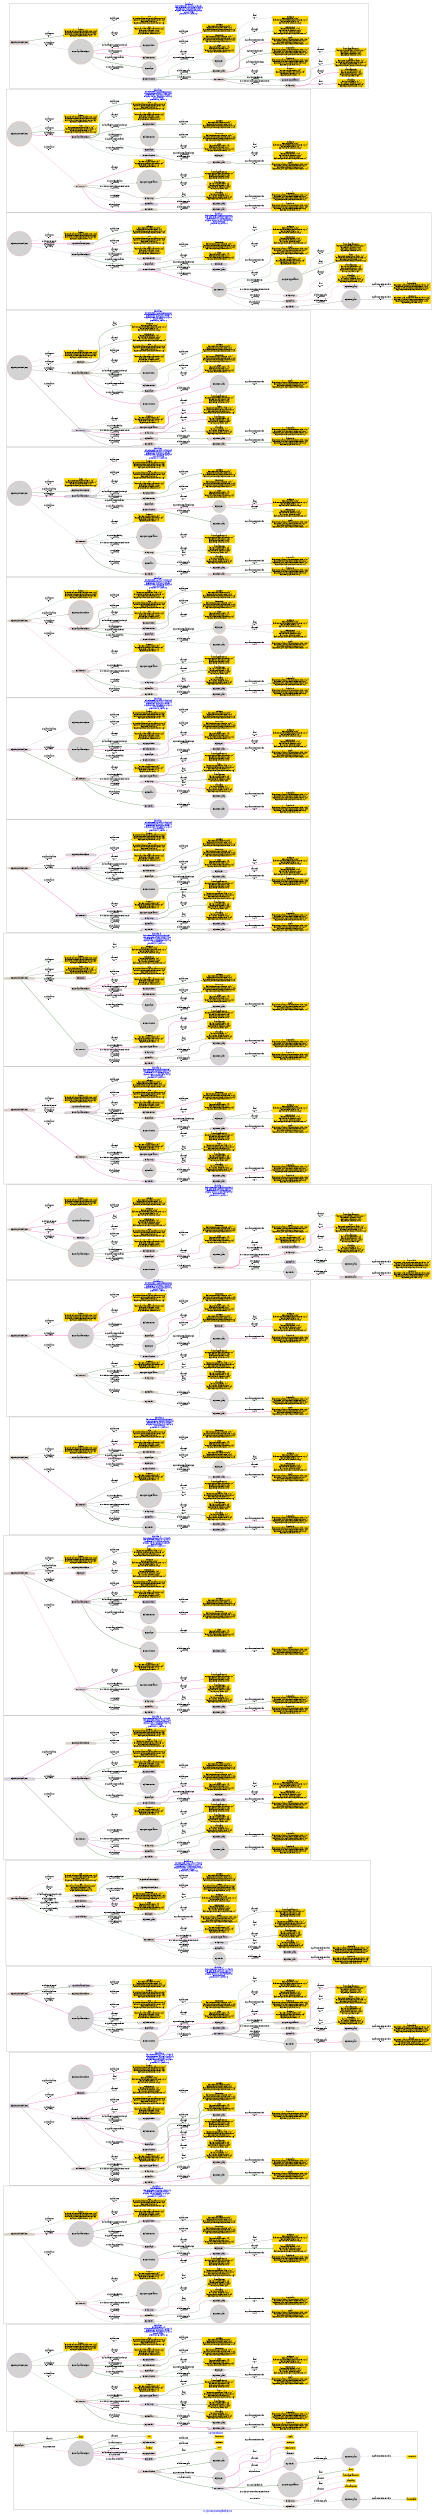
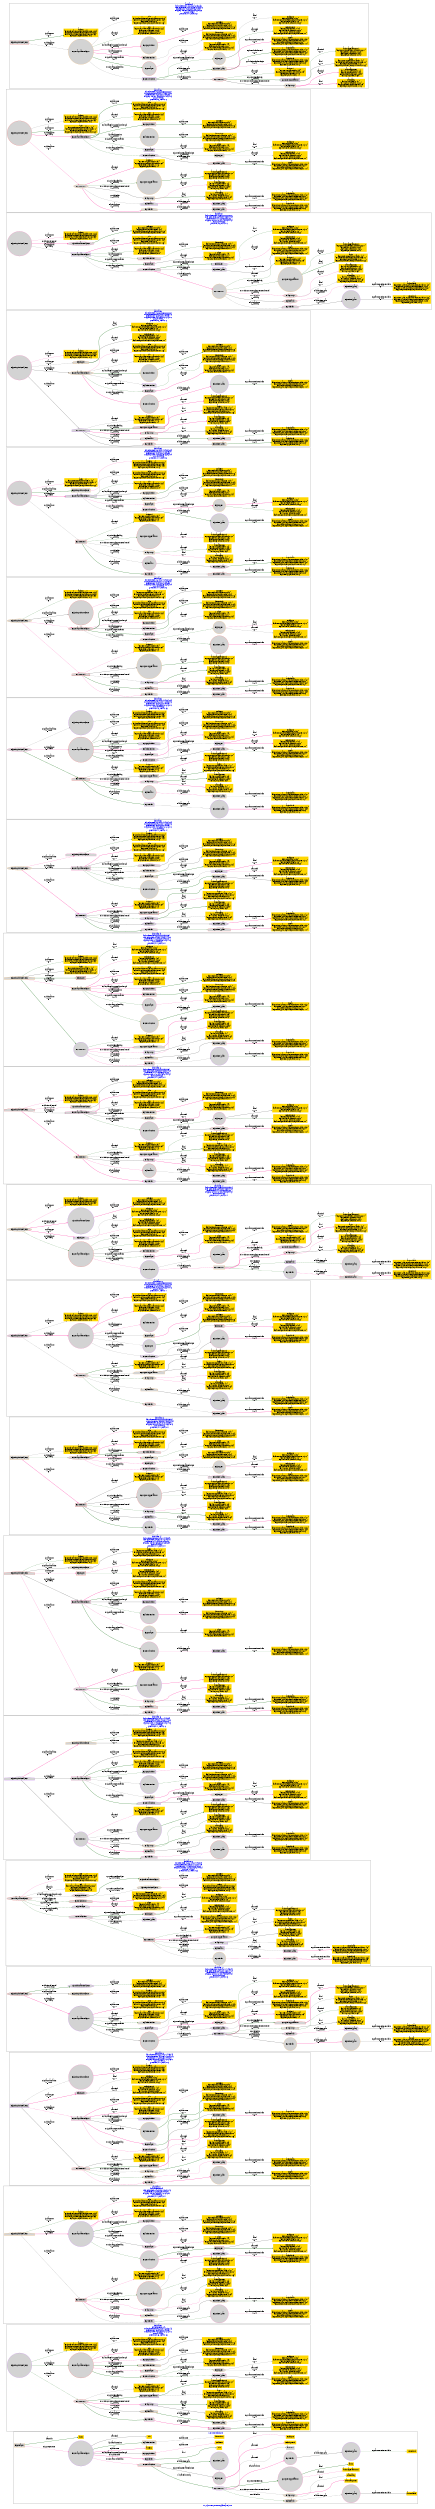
node "artyear": removed
